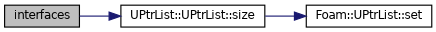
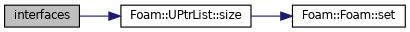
node "UPtrList::UPtrList::size": label "UPtrList::UPtrList::size" -> "Foam::UPtrList::size"
node "Foam::UPtrList::set": label "Foam::UPtrList::set" -> "Foam::Foam::set"
